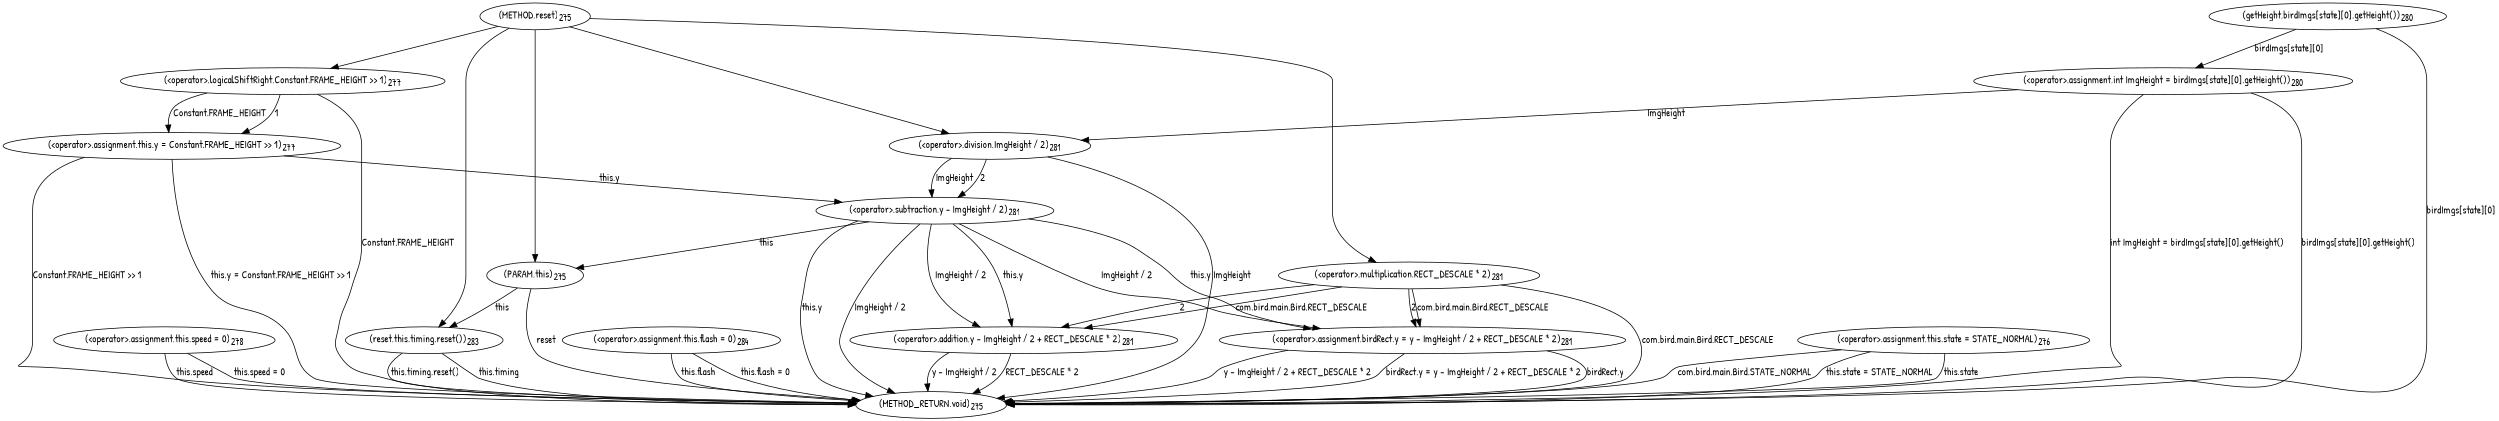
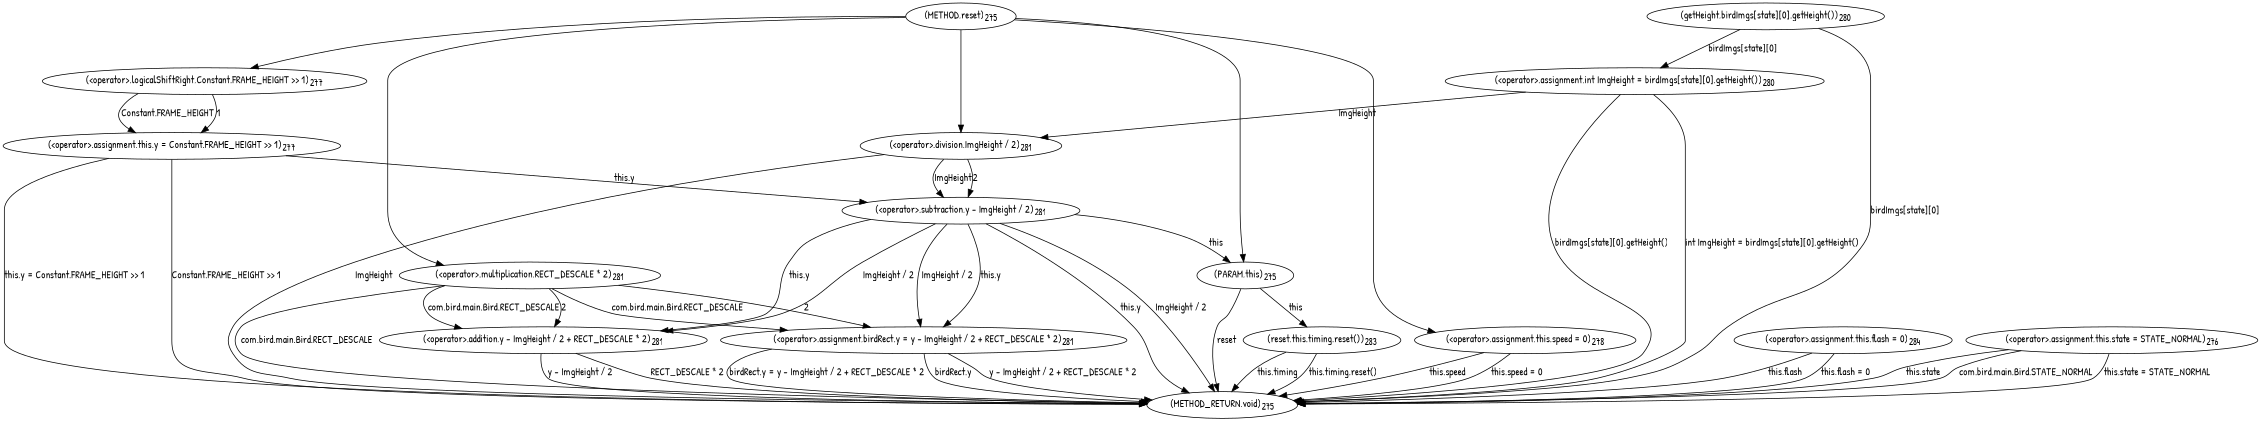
edge "(METHOD,reset)" -> "(reset,this.timing.reset())": now "(METHOD,reset)" -> "(<operator>.assignment,this.speed = 0)"
edge "(<operator>.logicalShiftRight,Constant.FRAME_HEIGHT >> 1)" -> "(METHOD_RETURN,void)": removed, label "Constant.FRAME_HEIGHT"
